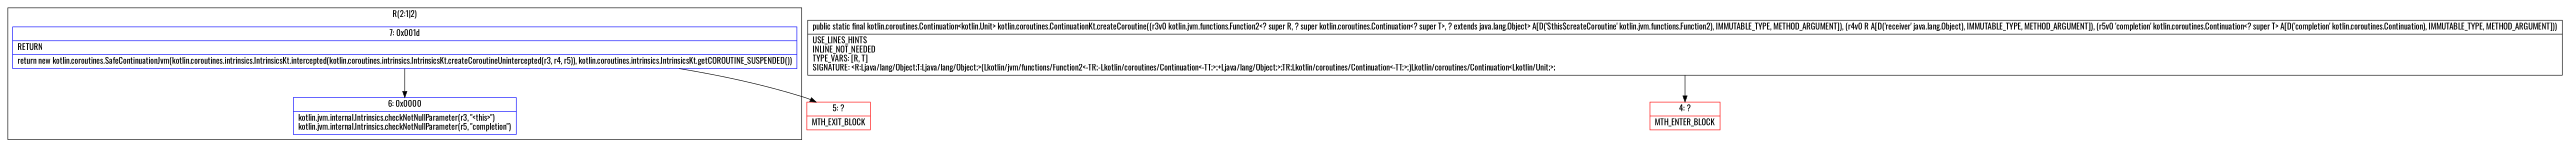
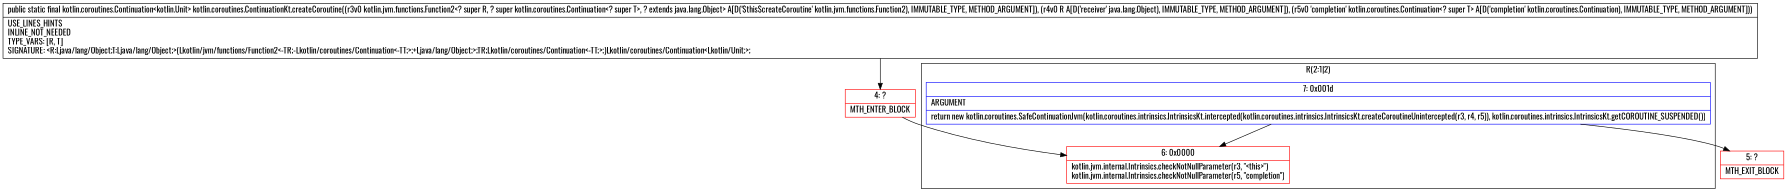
node "7: 0x001d": text "RETURN" -> "ARGUMENT"
node "6: 0x0000": color blue -> red
edge "4: ?" -> "6: 0x0000": added
